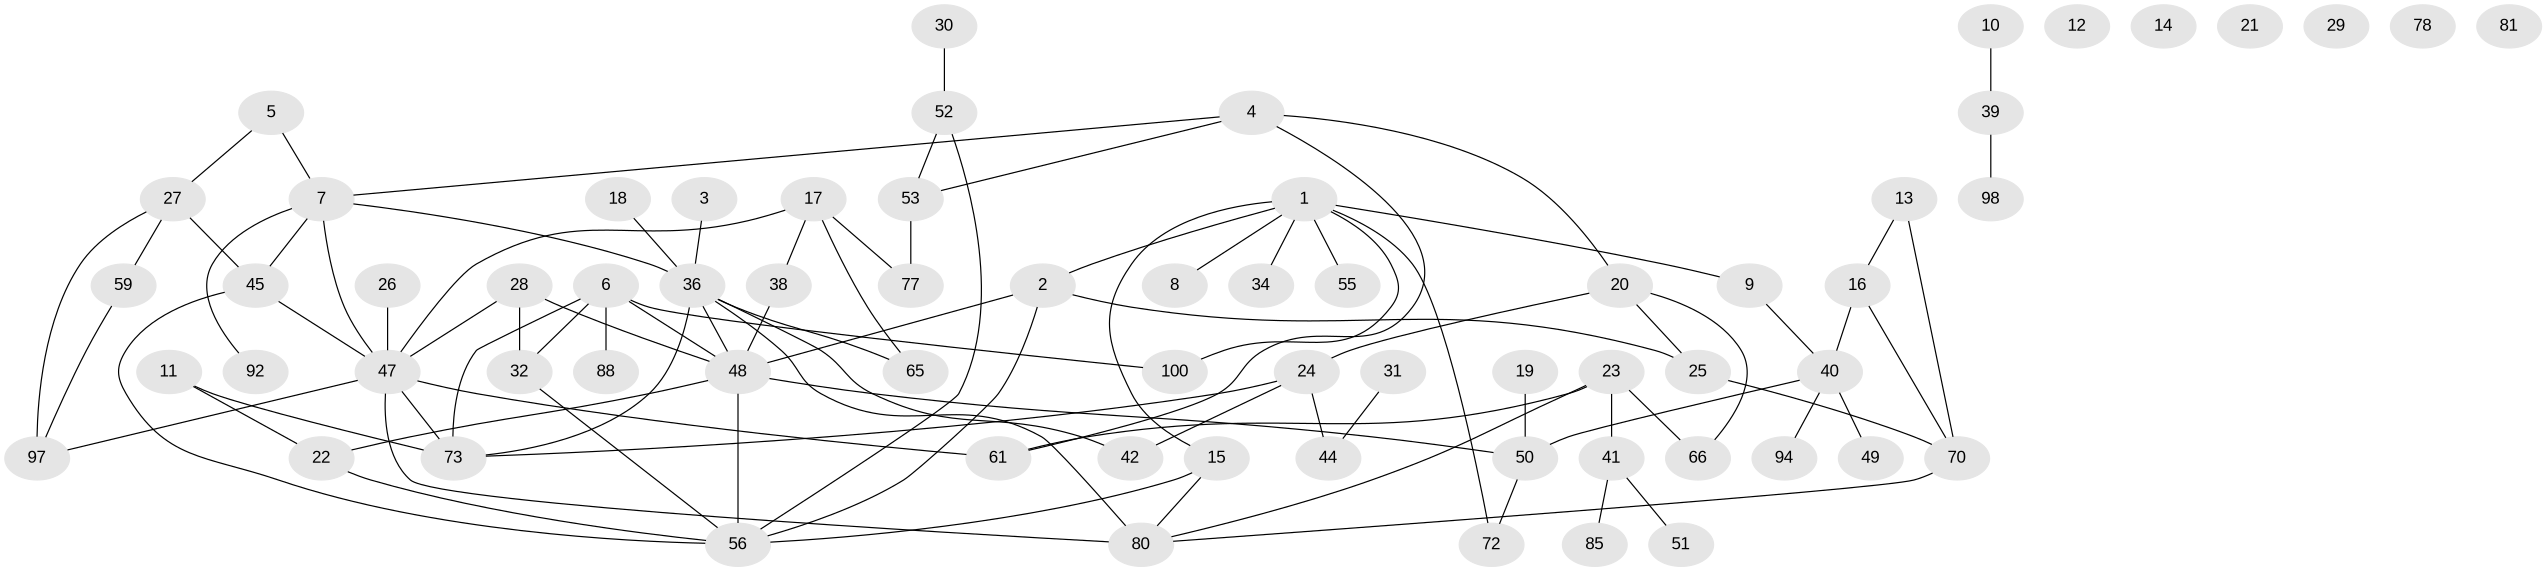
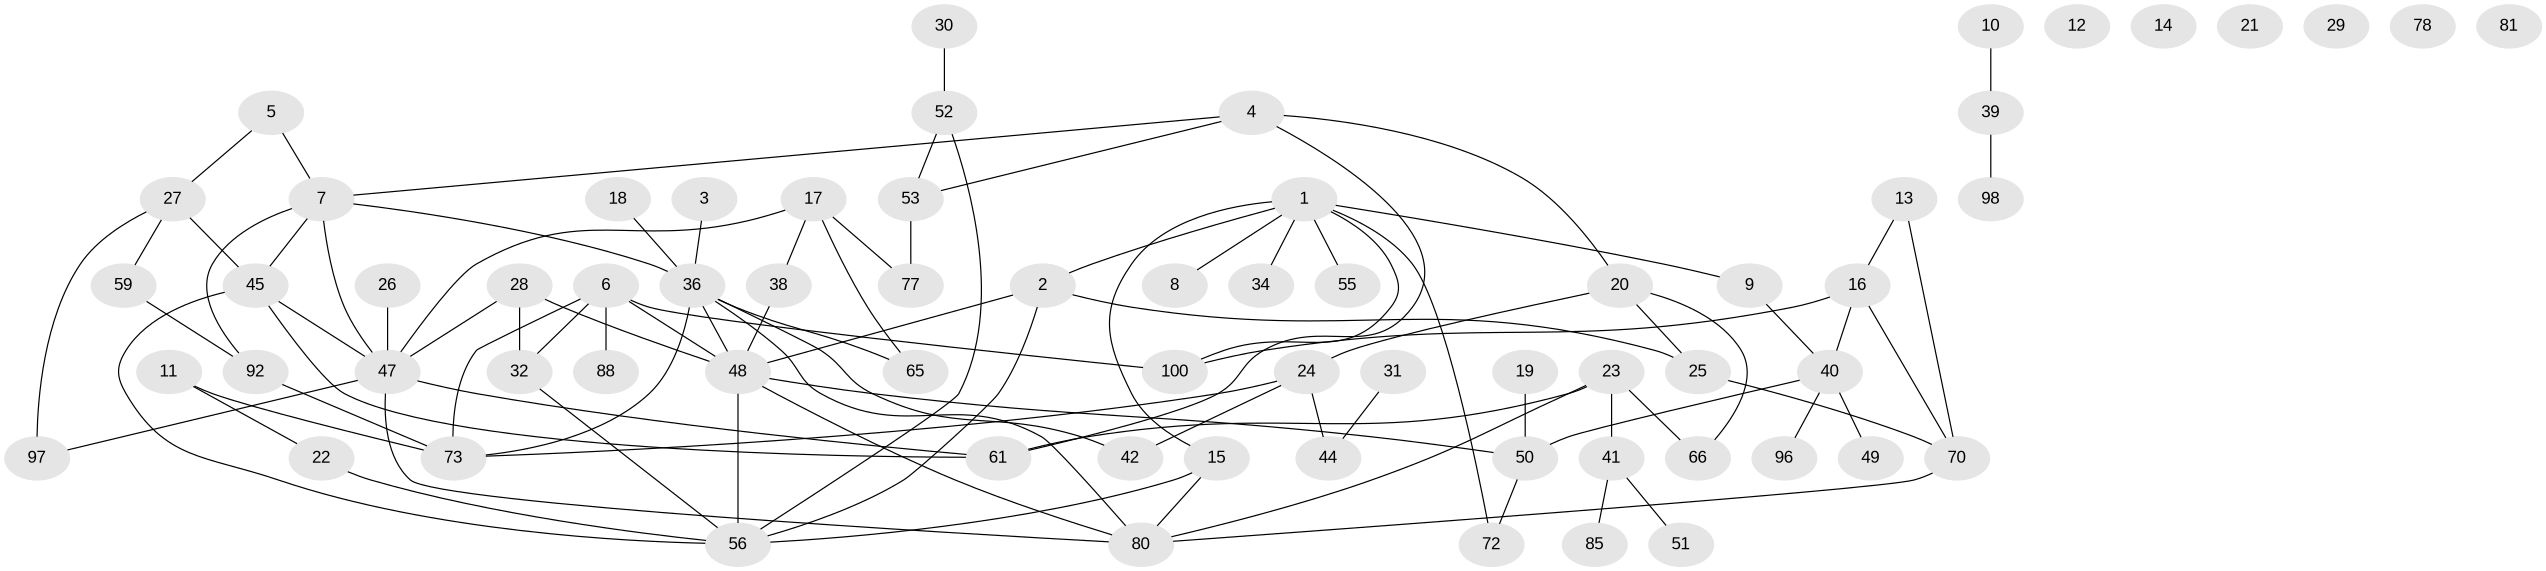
edge "16" -- "100": added
edge "59" -- "97": now "59" -- "92"
edge "47" -- "73": now "92" -- "73"
edge "48" -- "22": now "48" -- "80"
edge "45" -- "61": added
node "94": label "94" -> "96"
